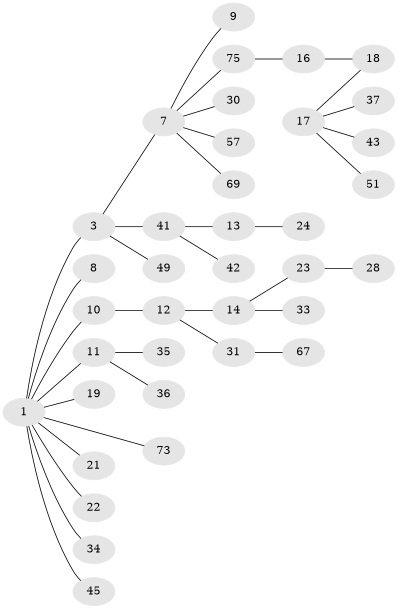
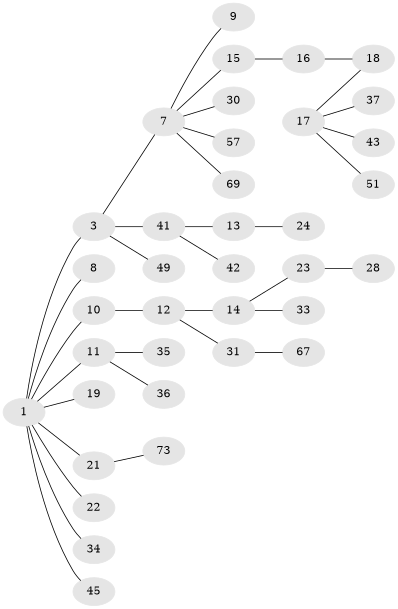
node "75": label "75" -> "15"
edge "1" -- "73": now "21" -- "73"
